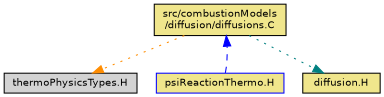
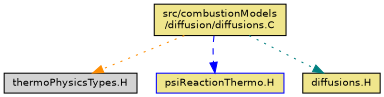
edge "psiReactionThermo.H" -> "src/combustionModels /diffusion/diffusions.C": reversed
node "diffusion.H": label "diffusion.H" -> "diffusions.H"
